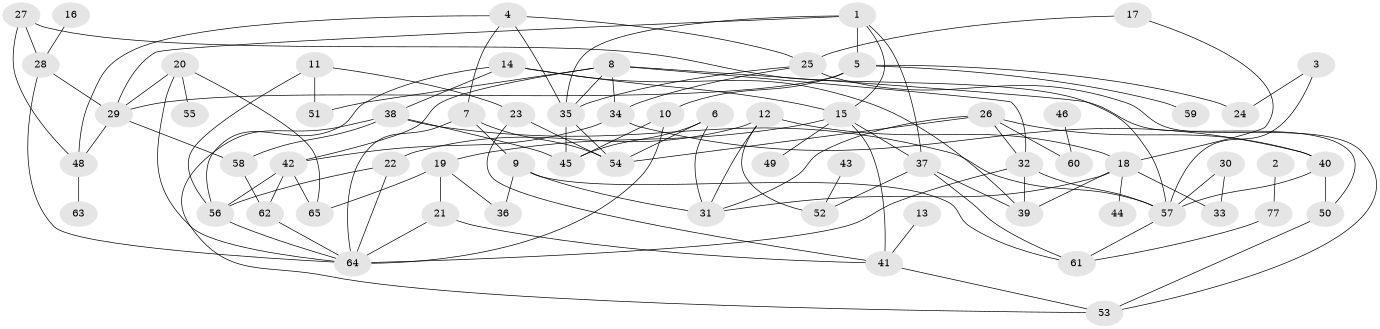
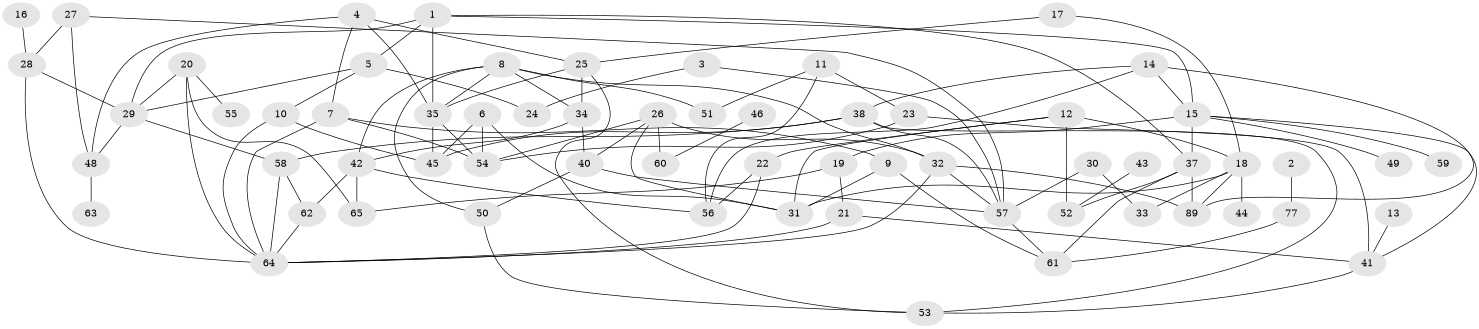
edge "5" -- "59": now "15" -- "59"
node "36": removed
node "39": label "39" -> "89"
edge "56" -- "64": now "58" -- "64"
